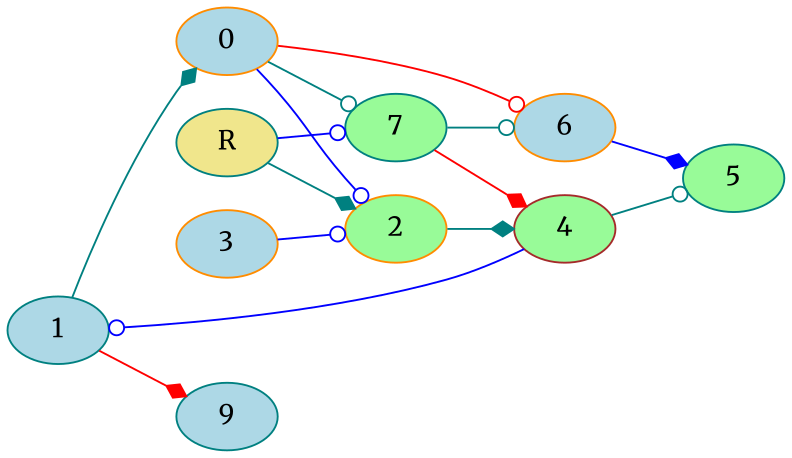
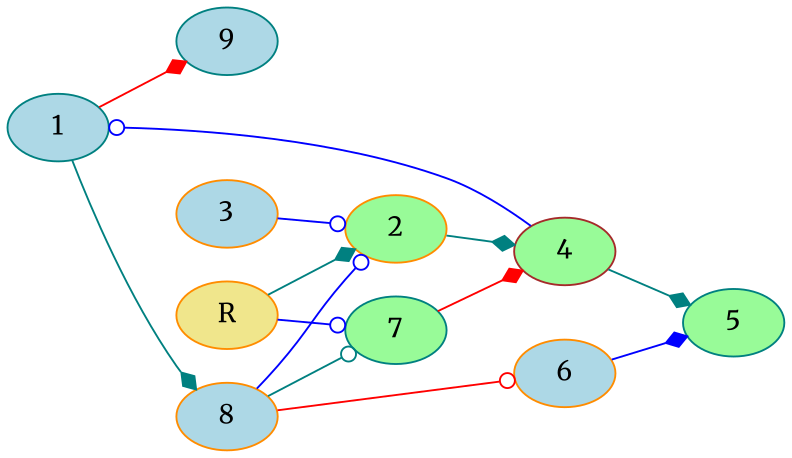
node "0": label "0" -> "8"
edge "7" -> "6": removed
node "R": color teal -> darkorange
edge "4" -> "5": arrowhead odot -> diamond
